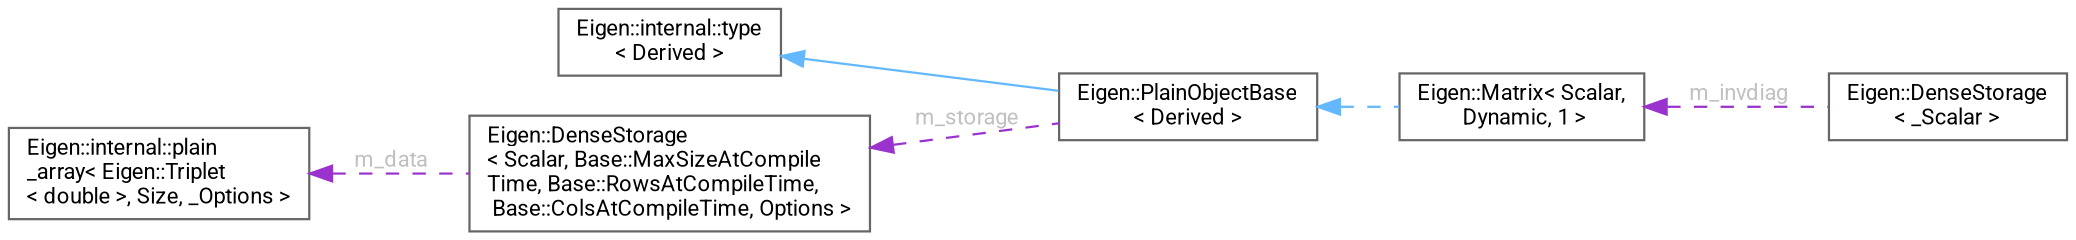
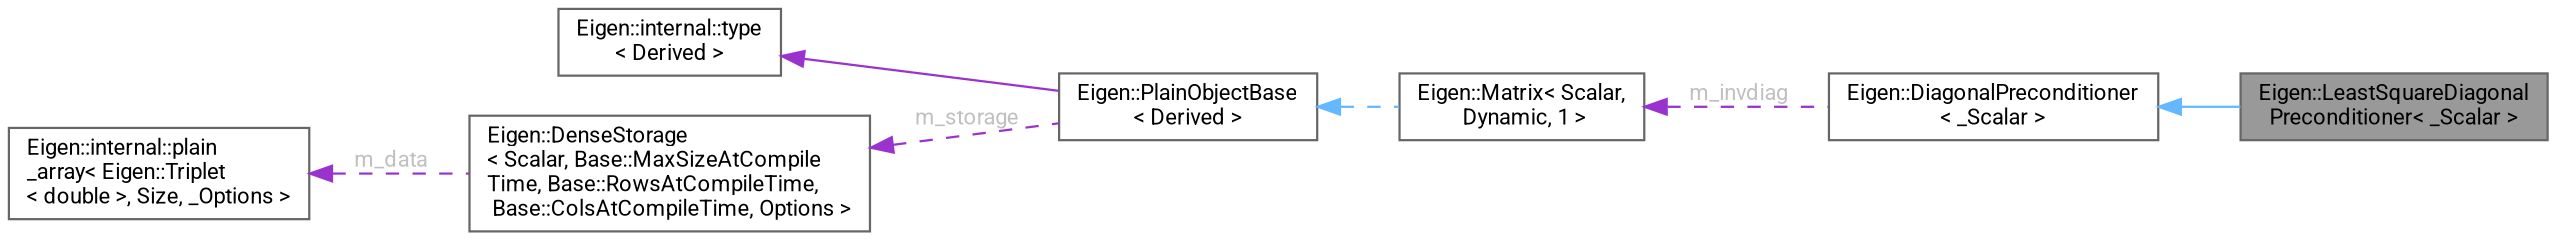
edge "Eigen::PlainObjectBase < Derived >" -> "Eigen::internal::type < Derived >": color steelblue1 -> darkorchid3
node "Eigen::DenseStorage < _Scalar >": label "Eigen::DenseStorage < _Scalar >" -> "Eigen::DiagonalPreconditioner < _Scalar >"
node "Eigen::LeastSquareDiagonal Preconditioner< _Scalar >": added
